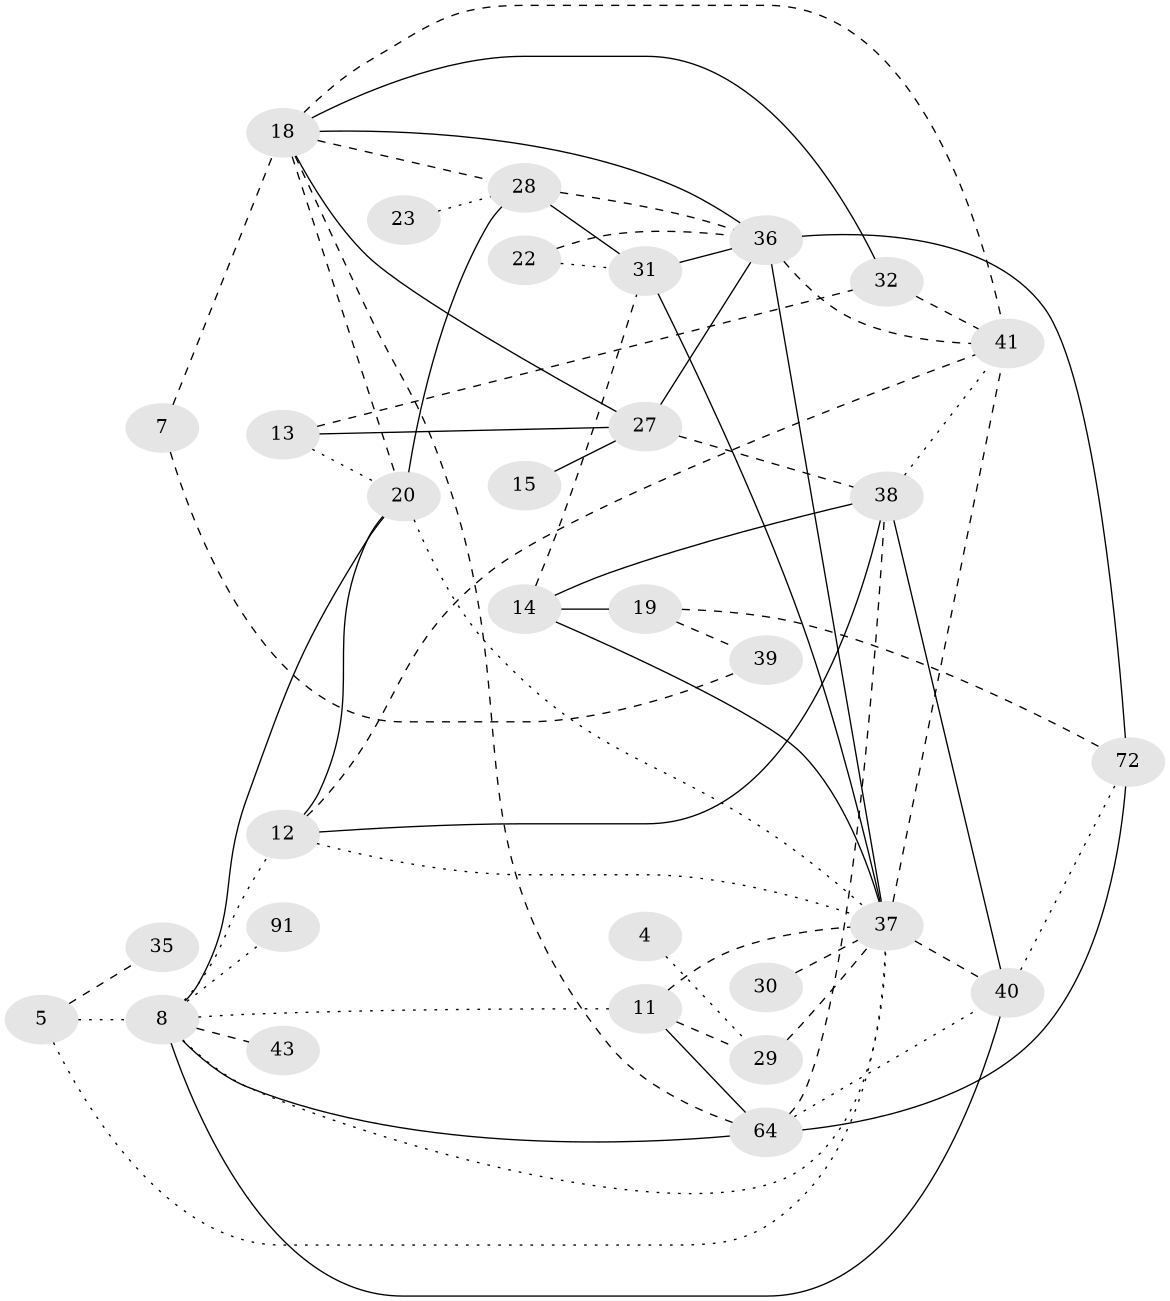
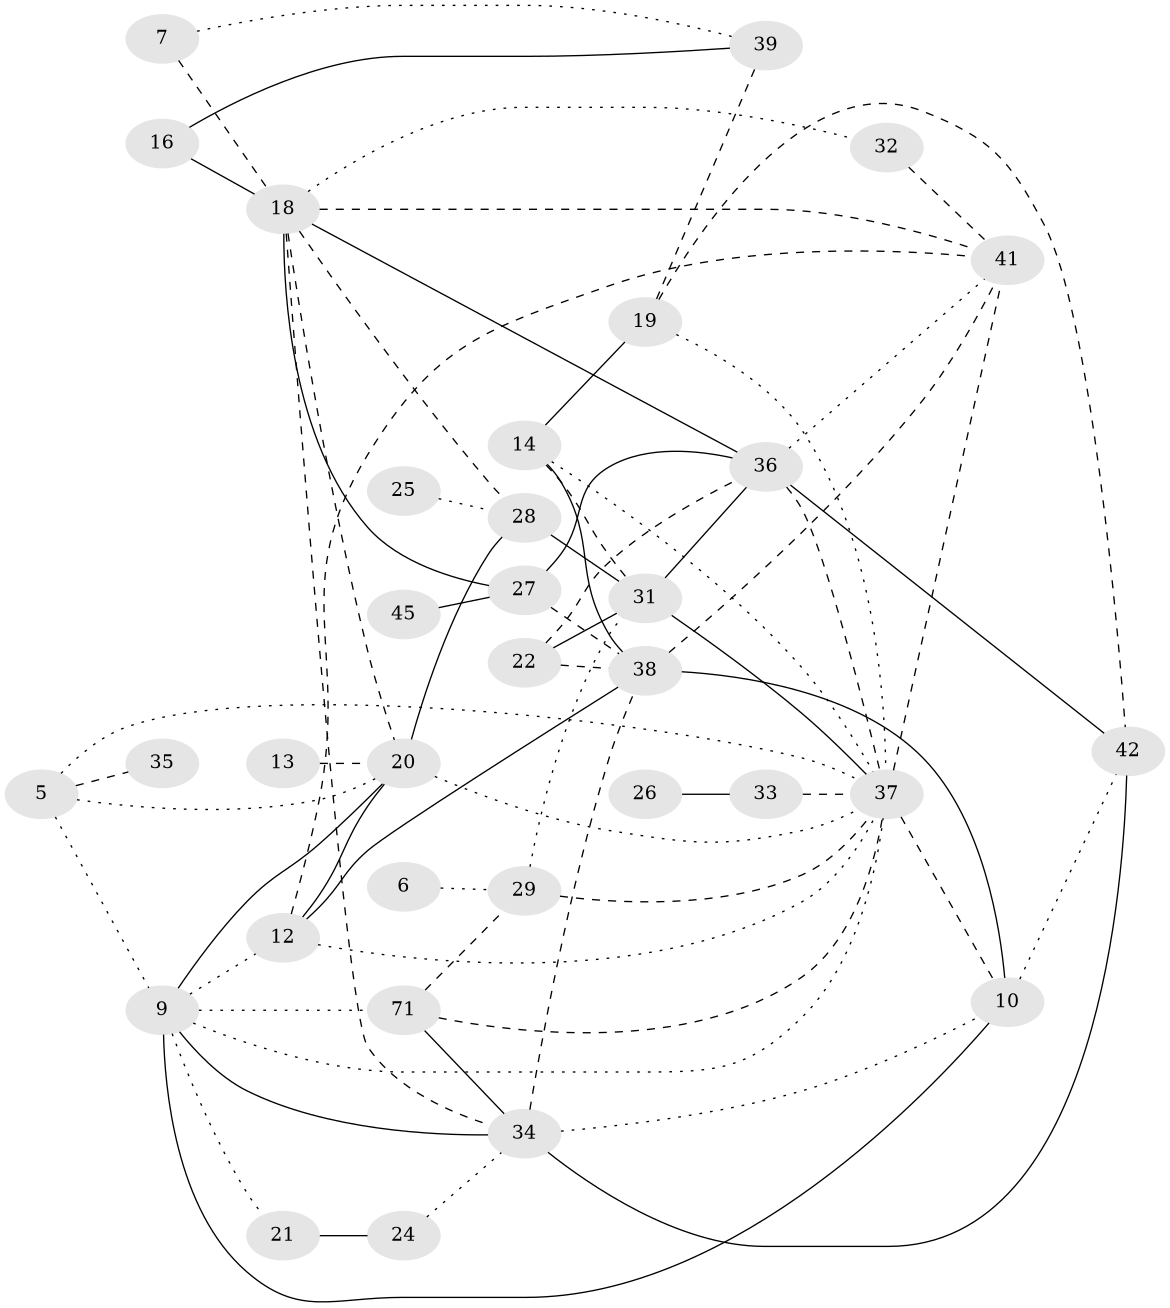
edge "18" -- "32": style solid -> dotted
node "16": added
edge "28" -- "36": removed
node "23": label "23" -> "25"
edge "22" -- "31": style dotted -> solid
edge "36" -- "41": style dashed -> dotted
edge "32" -- "13": removed
edge "41" -- "38": style dotted -> dashed
edge "27" -- "13": removed
edge "13" -- "20": style dotted -> dashed
node "15": label "15" -> "45"
edge "19" -- "37": added
edge "36" -- "37": style solid -> dashed
edge "22" -- "38": added
edge "7" -- "39": style dashed -> dotted
edge "14" -- "37": style solid -> dotted
edge "31" -- "29": added
node "72": label "72" -> "42"
node "26": added
edge "20" -- "5": added
node "91": label "91" -> "21"
node "4": label "4" -> "6"
node "30": label "30" -> "33"
node "40": label "40" -> "10"
node "11": label "11" -> "71"
node "8": label "8" -> "9"
node "43": removed
node "64": label "64" -> "34"
node "24": added
